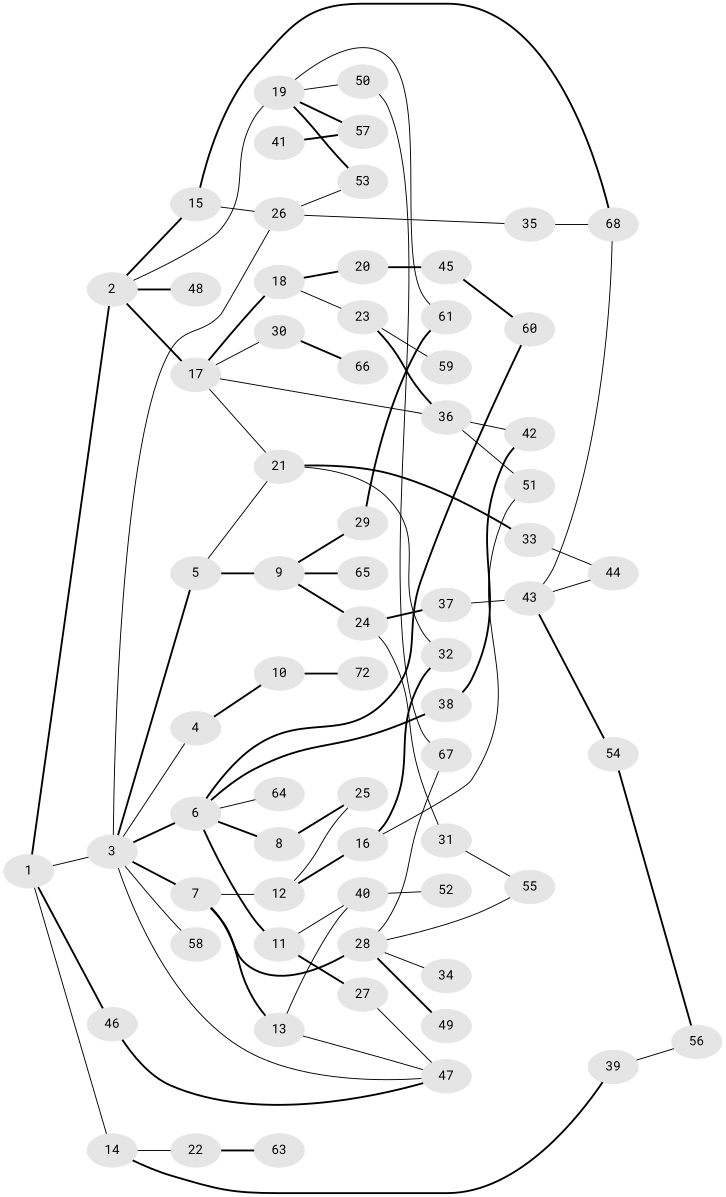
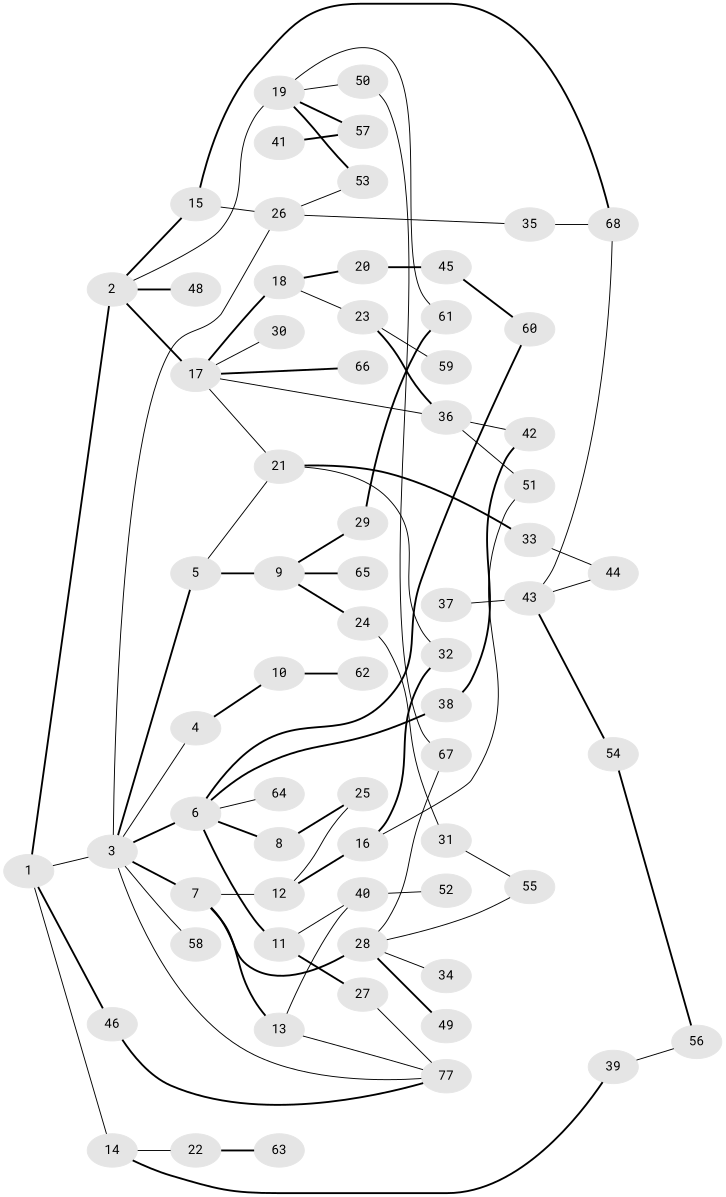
edge "30" -- "66": now "17" -- "66"
edge "37" -- "24": removed
node "72": label "72" -> "62"
node "47": label "47" -> "77"
